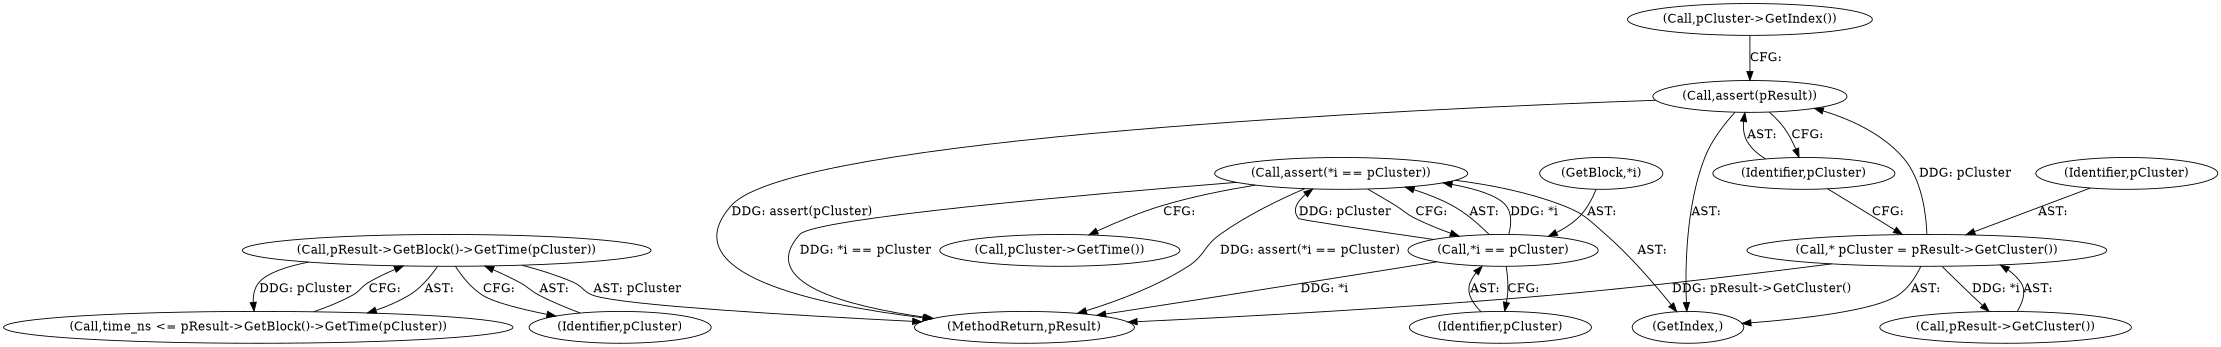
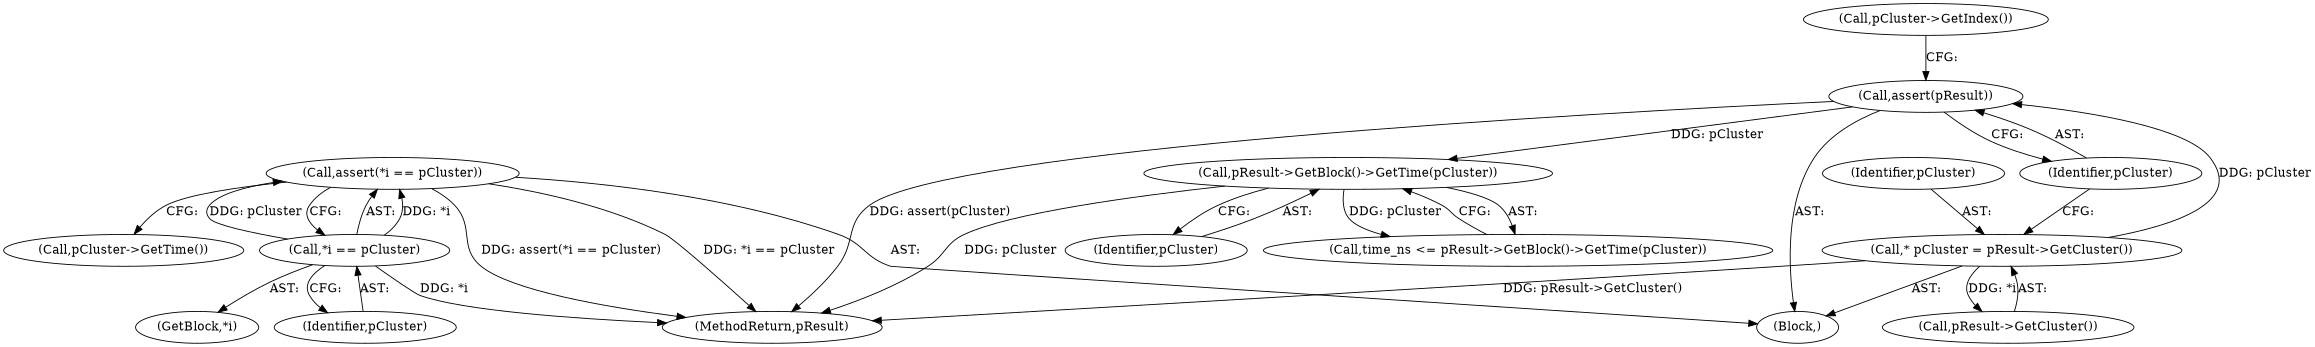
edge "(Call,assert(pResult))" -> "(Call,pResult->GetBlock()->GetTime(pCluster))": added, label "DDG: pCluster"
edge "(GetBlock,*i)" -> "(Call,*i == pCluster)": reversed
edge "(Call,pResult->GetBlock()->GetTime(pCluster))" -> "(MethodReturn,pResult)": label "AST: pCluster" -> "DDG: pCluster"
node "(GetIndex,)": label "(GetIndex,)" -> "(Block,)"
